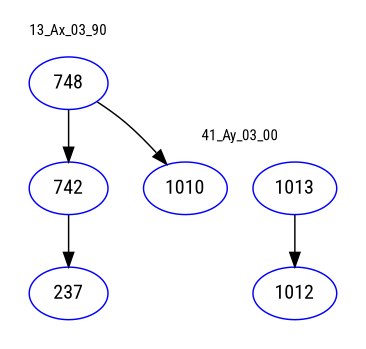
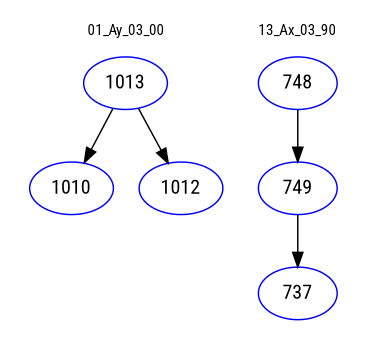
cluster "41_Ay_03_00": label "41_Ay_03_00" -> "01_Ay_03_00"
edge "748" -> "1010": now "1013" -> "1010"
node "742": label "742" -> "749"
node "237": label "237" -> "737"
